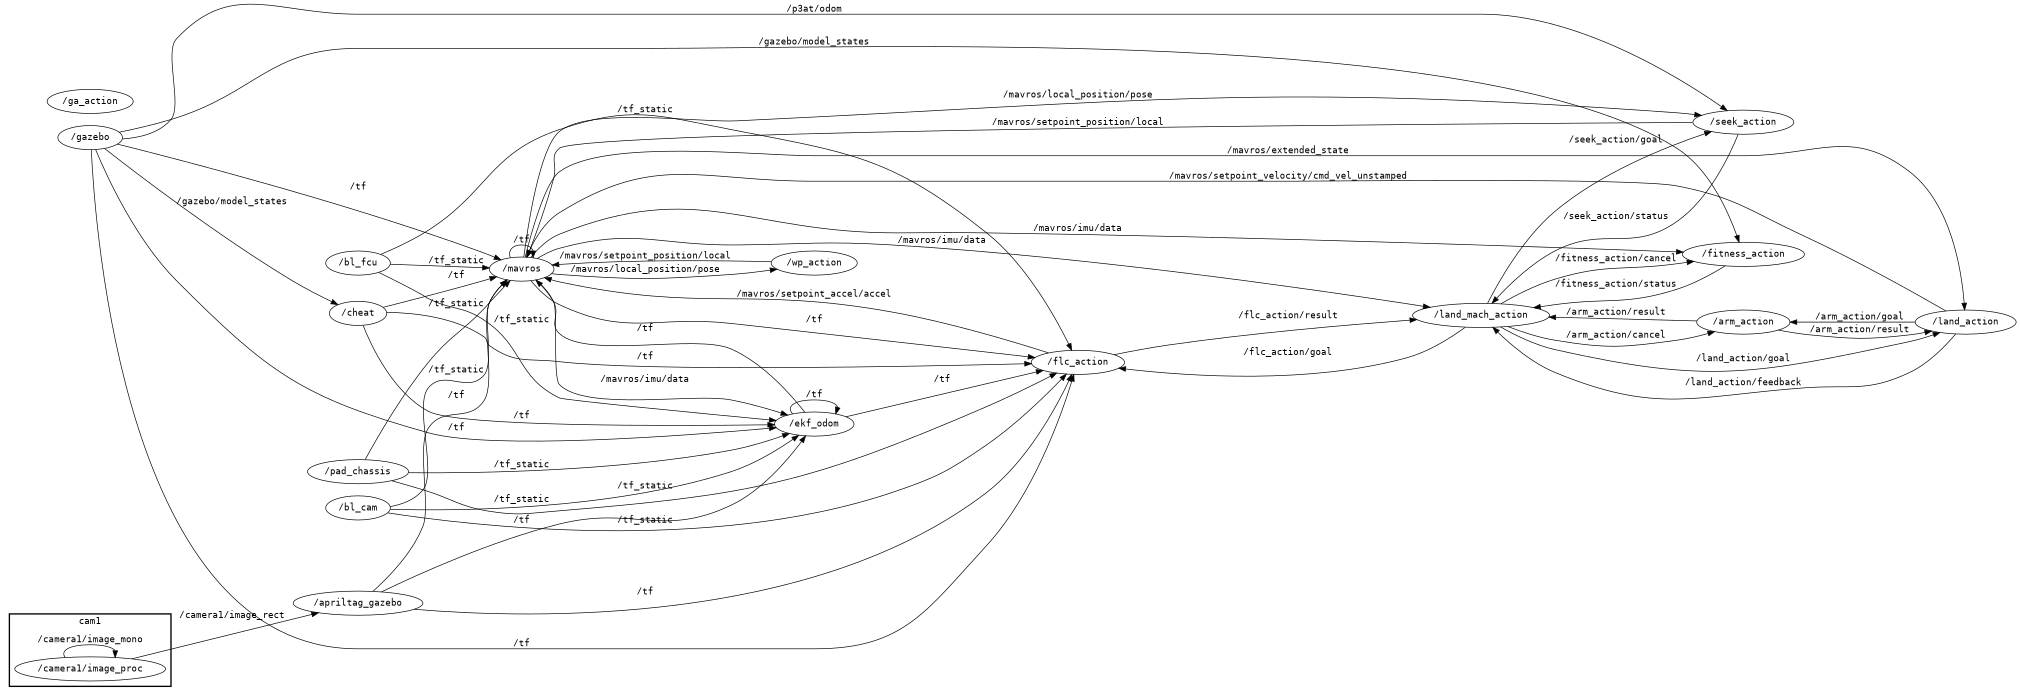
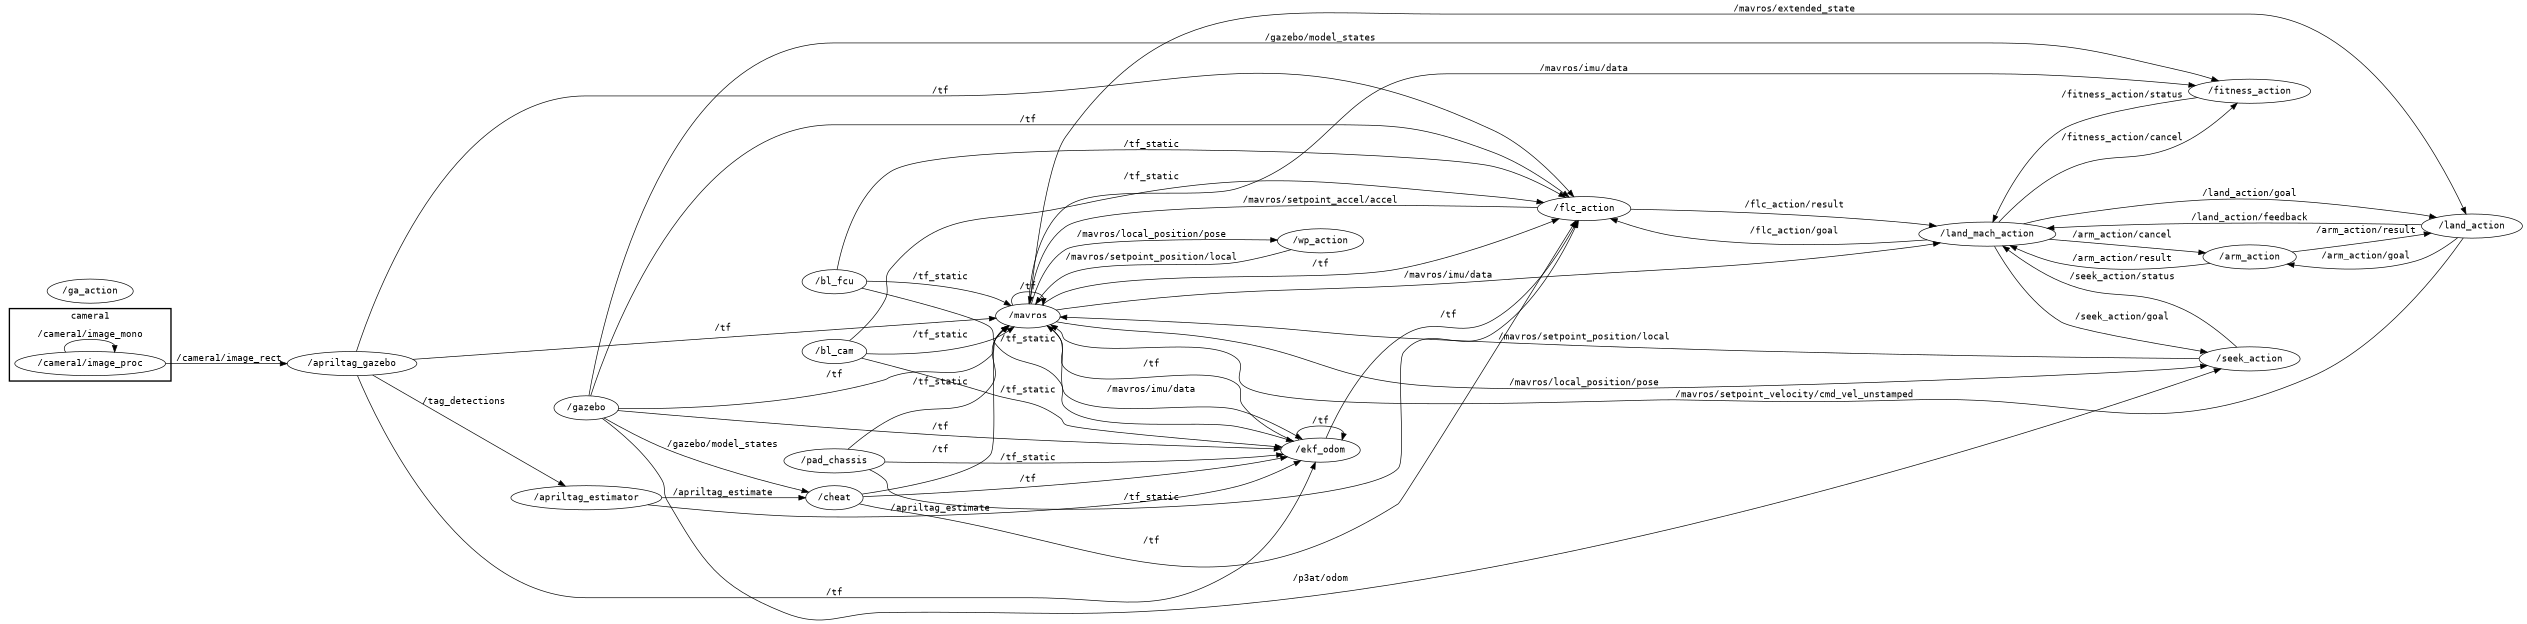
node "/apriltag_estimator": added
cluster "cam1": label "cam1" -> "camera1"
